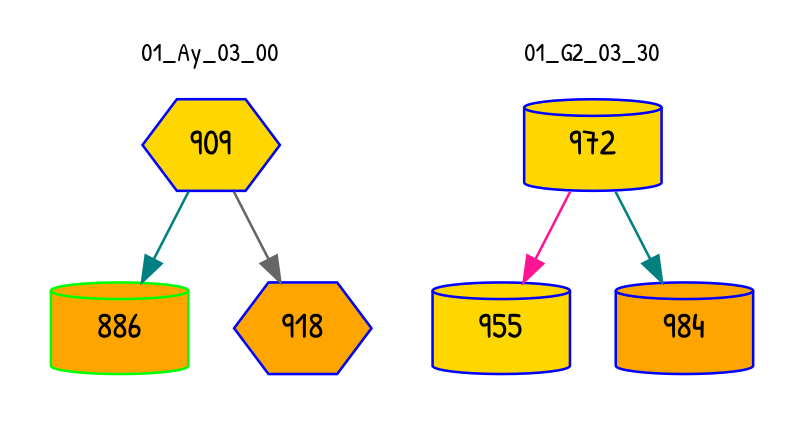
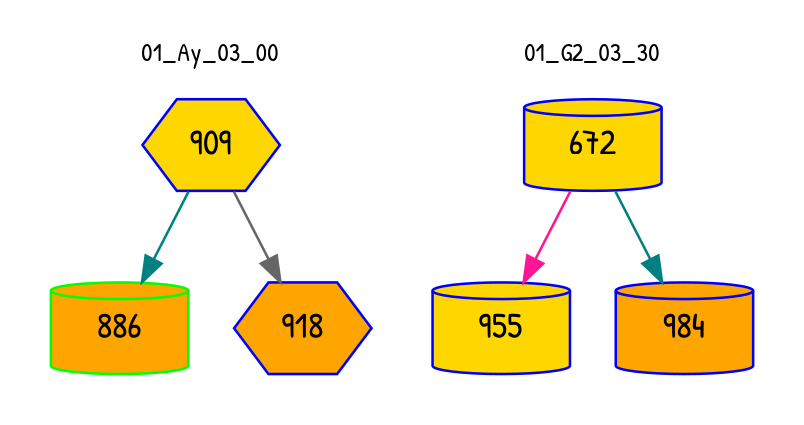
node "972": label "972" -> "672"
